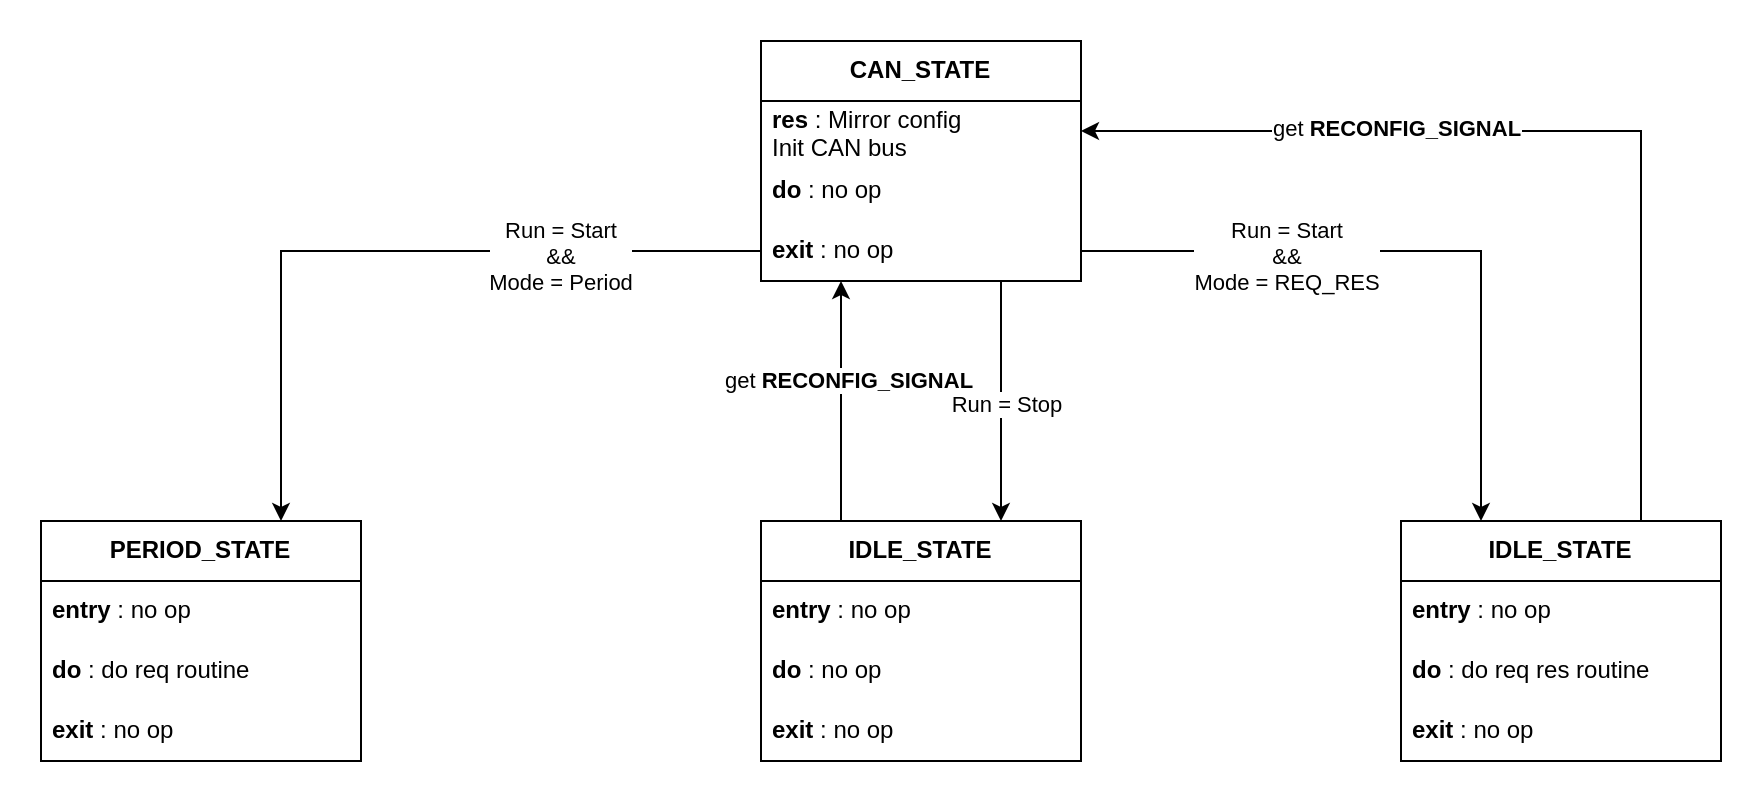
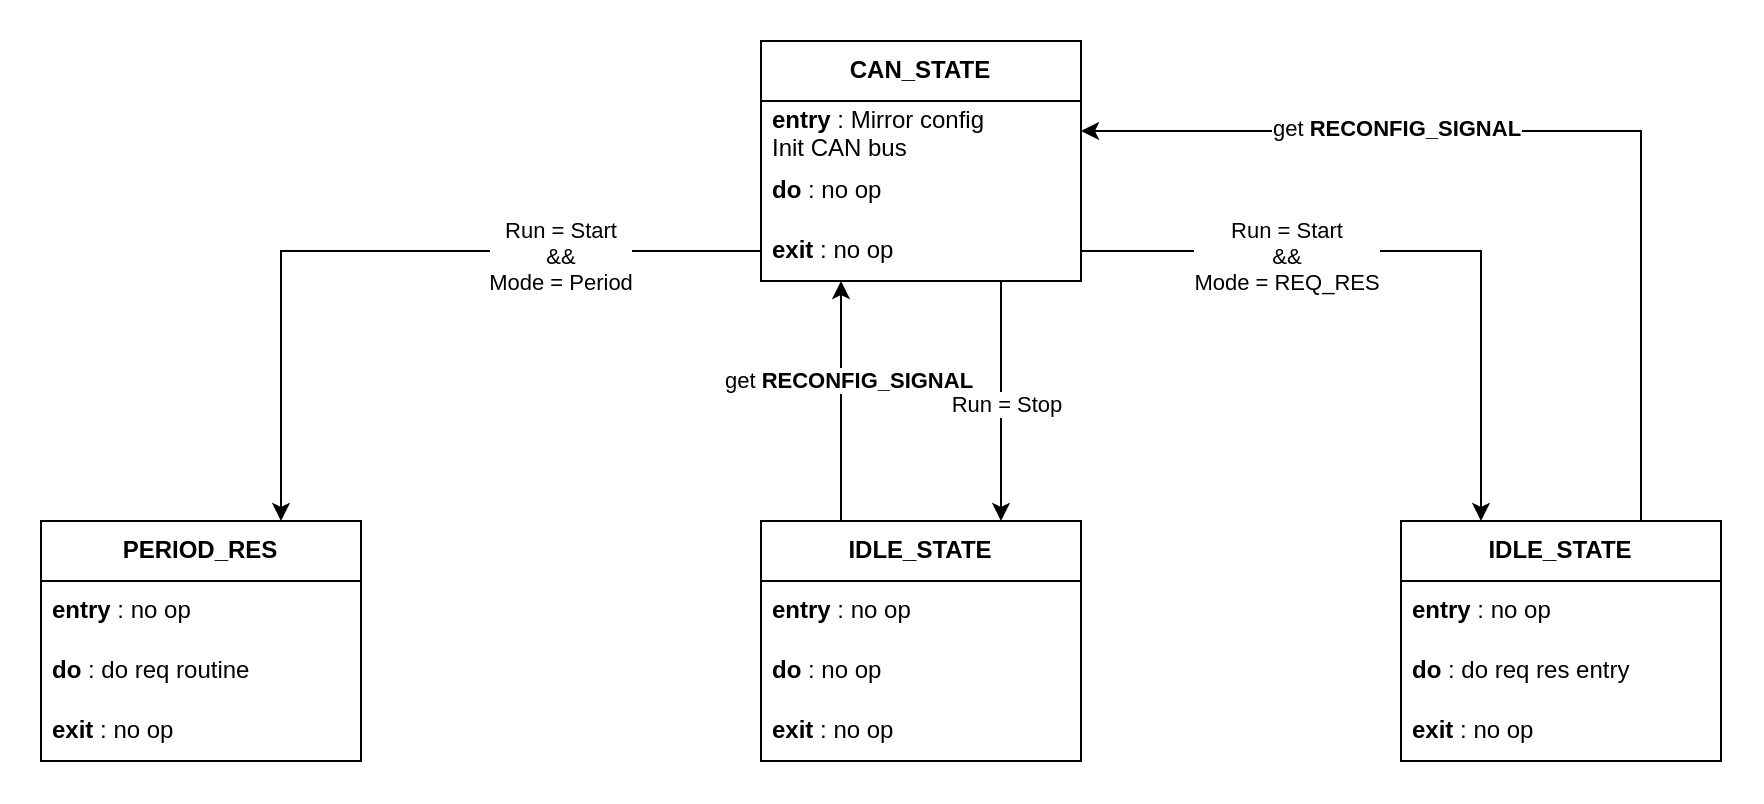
node "res : Mirror config Init CAN bus": label "res : Mirror config Init CAN bus" -> "entry : Mirror config Init CAN bus"
node "PERIOD_STATE": label "PERIOD_STATE" -> "PERIOD_RES"
node "do : do req res routine": label "do : do req res routine" -> "do : do req res entry"
